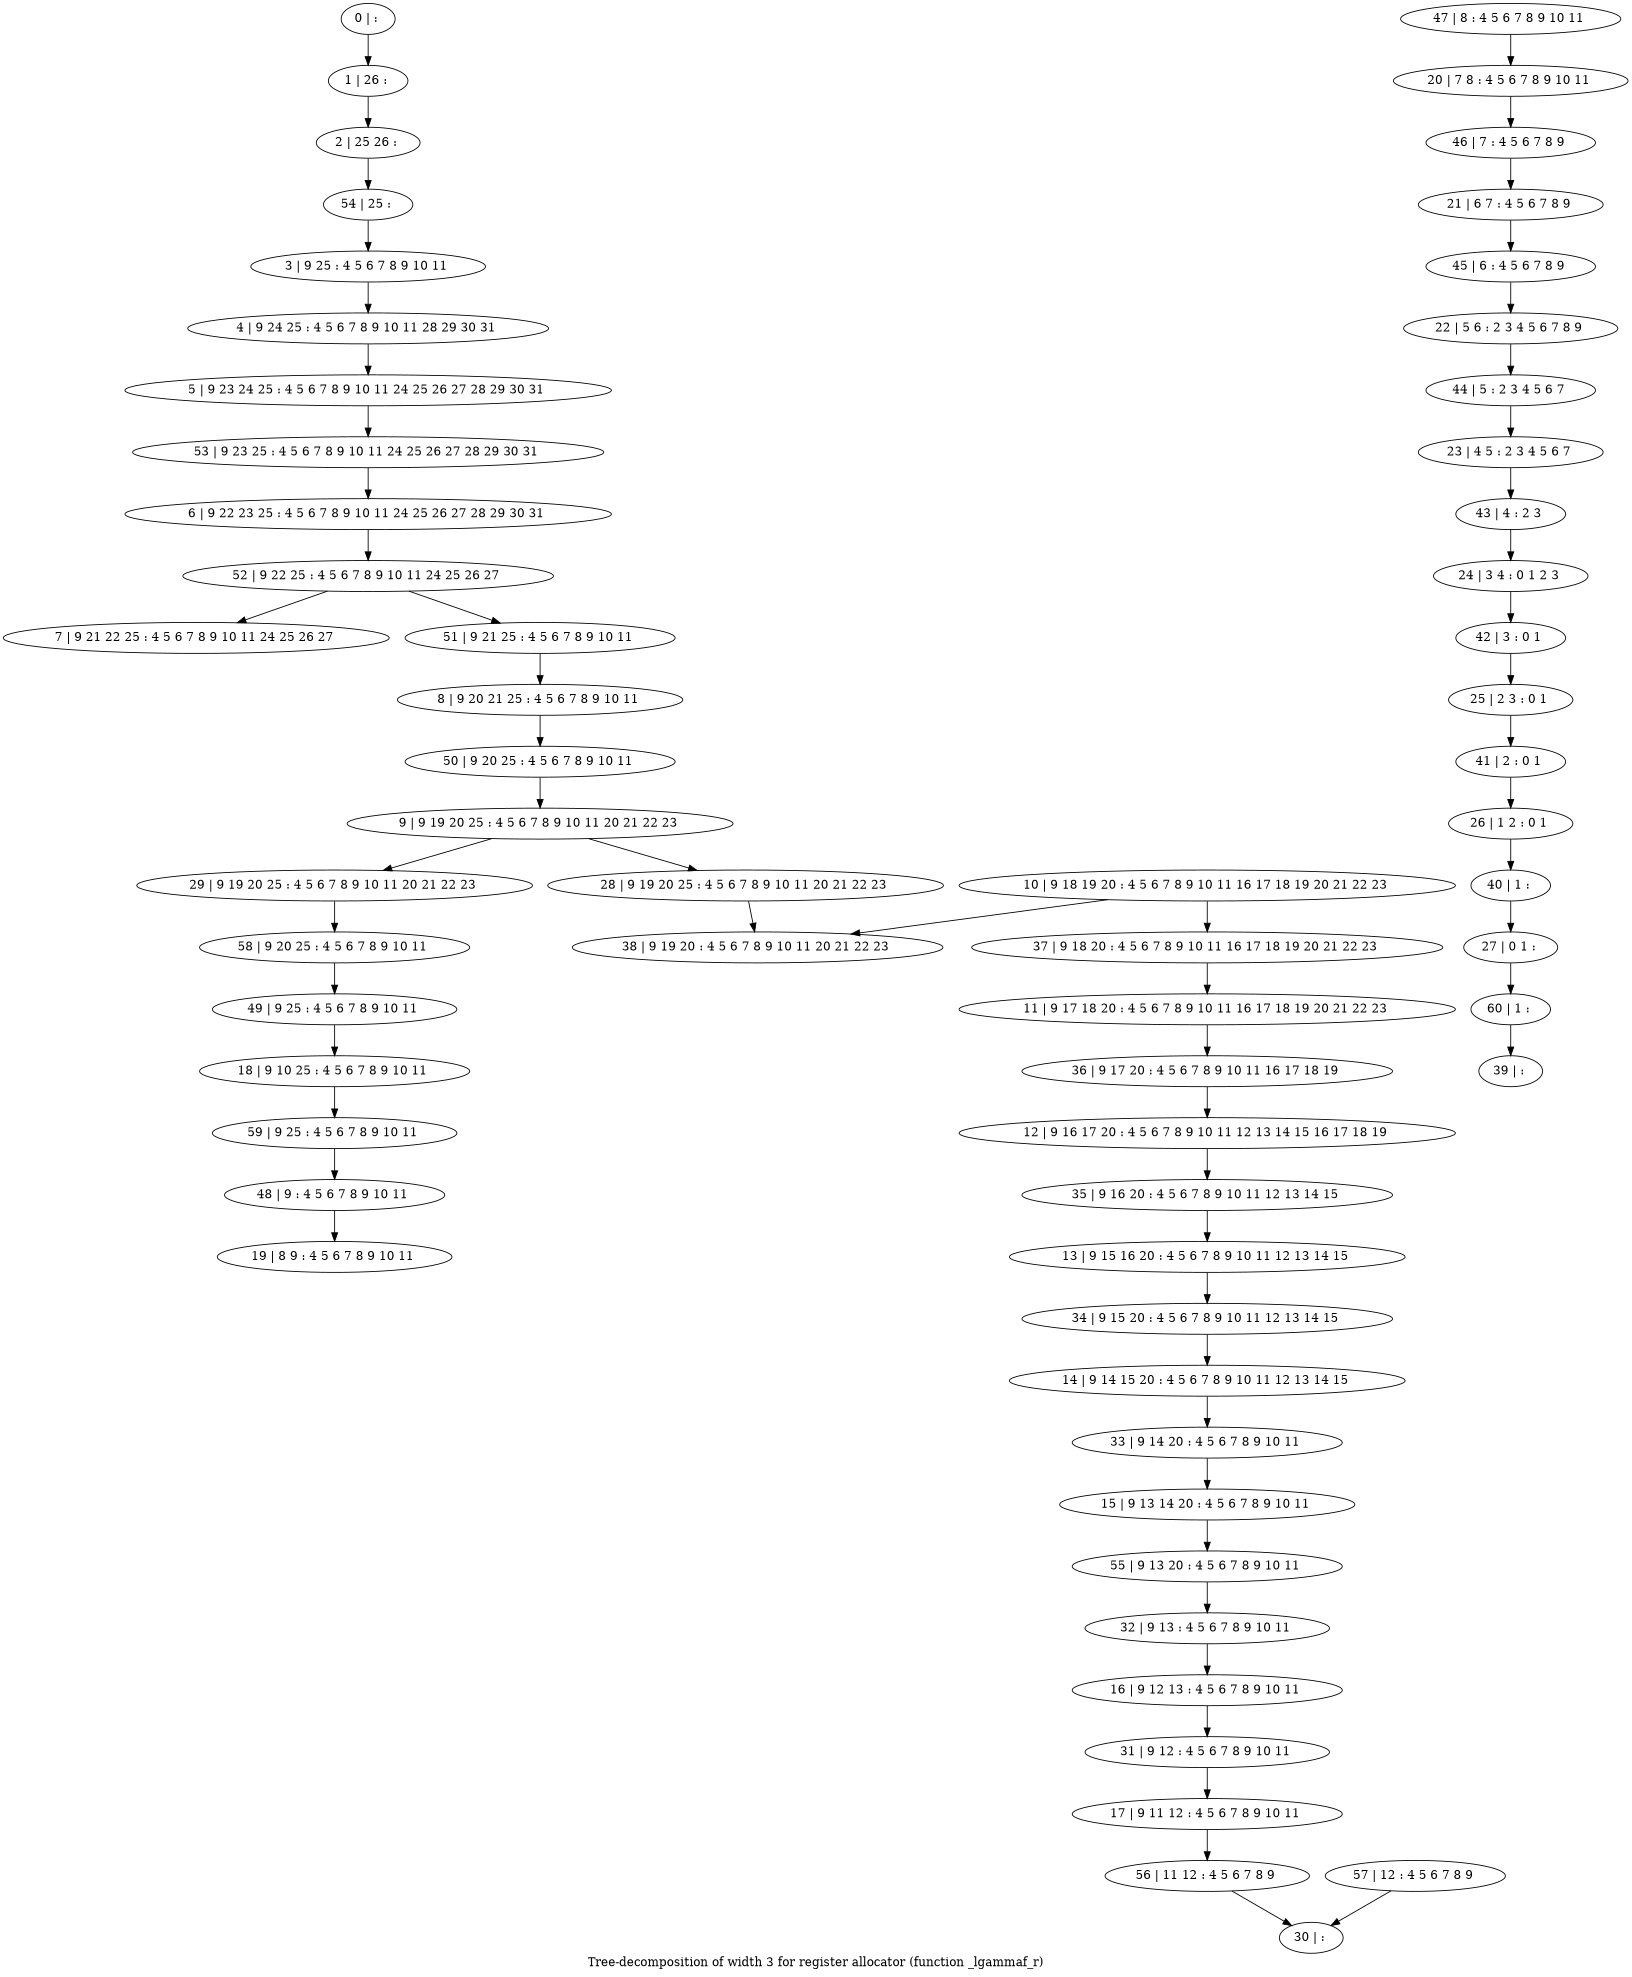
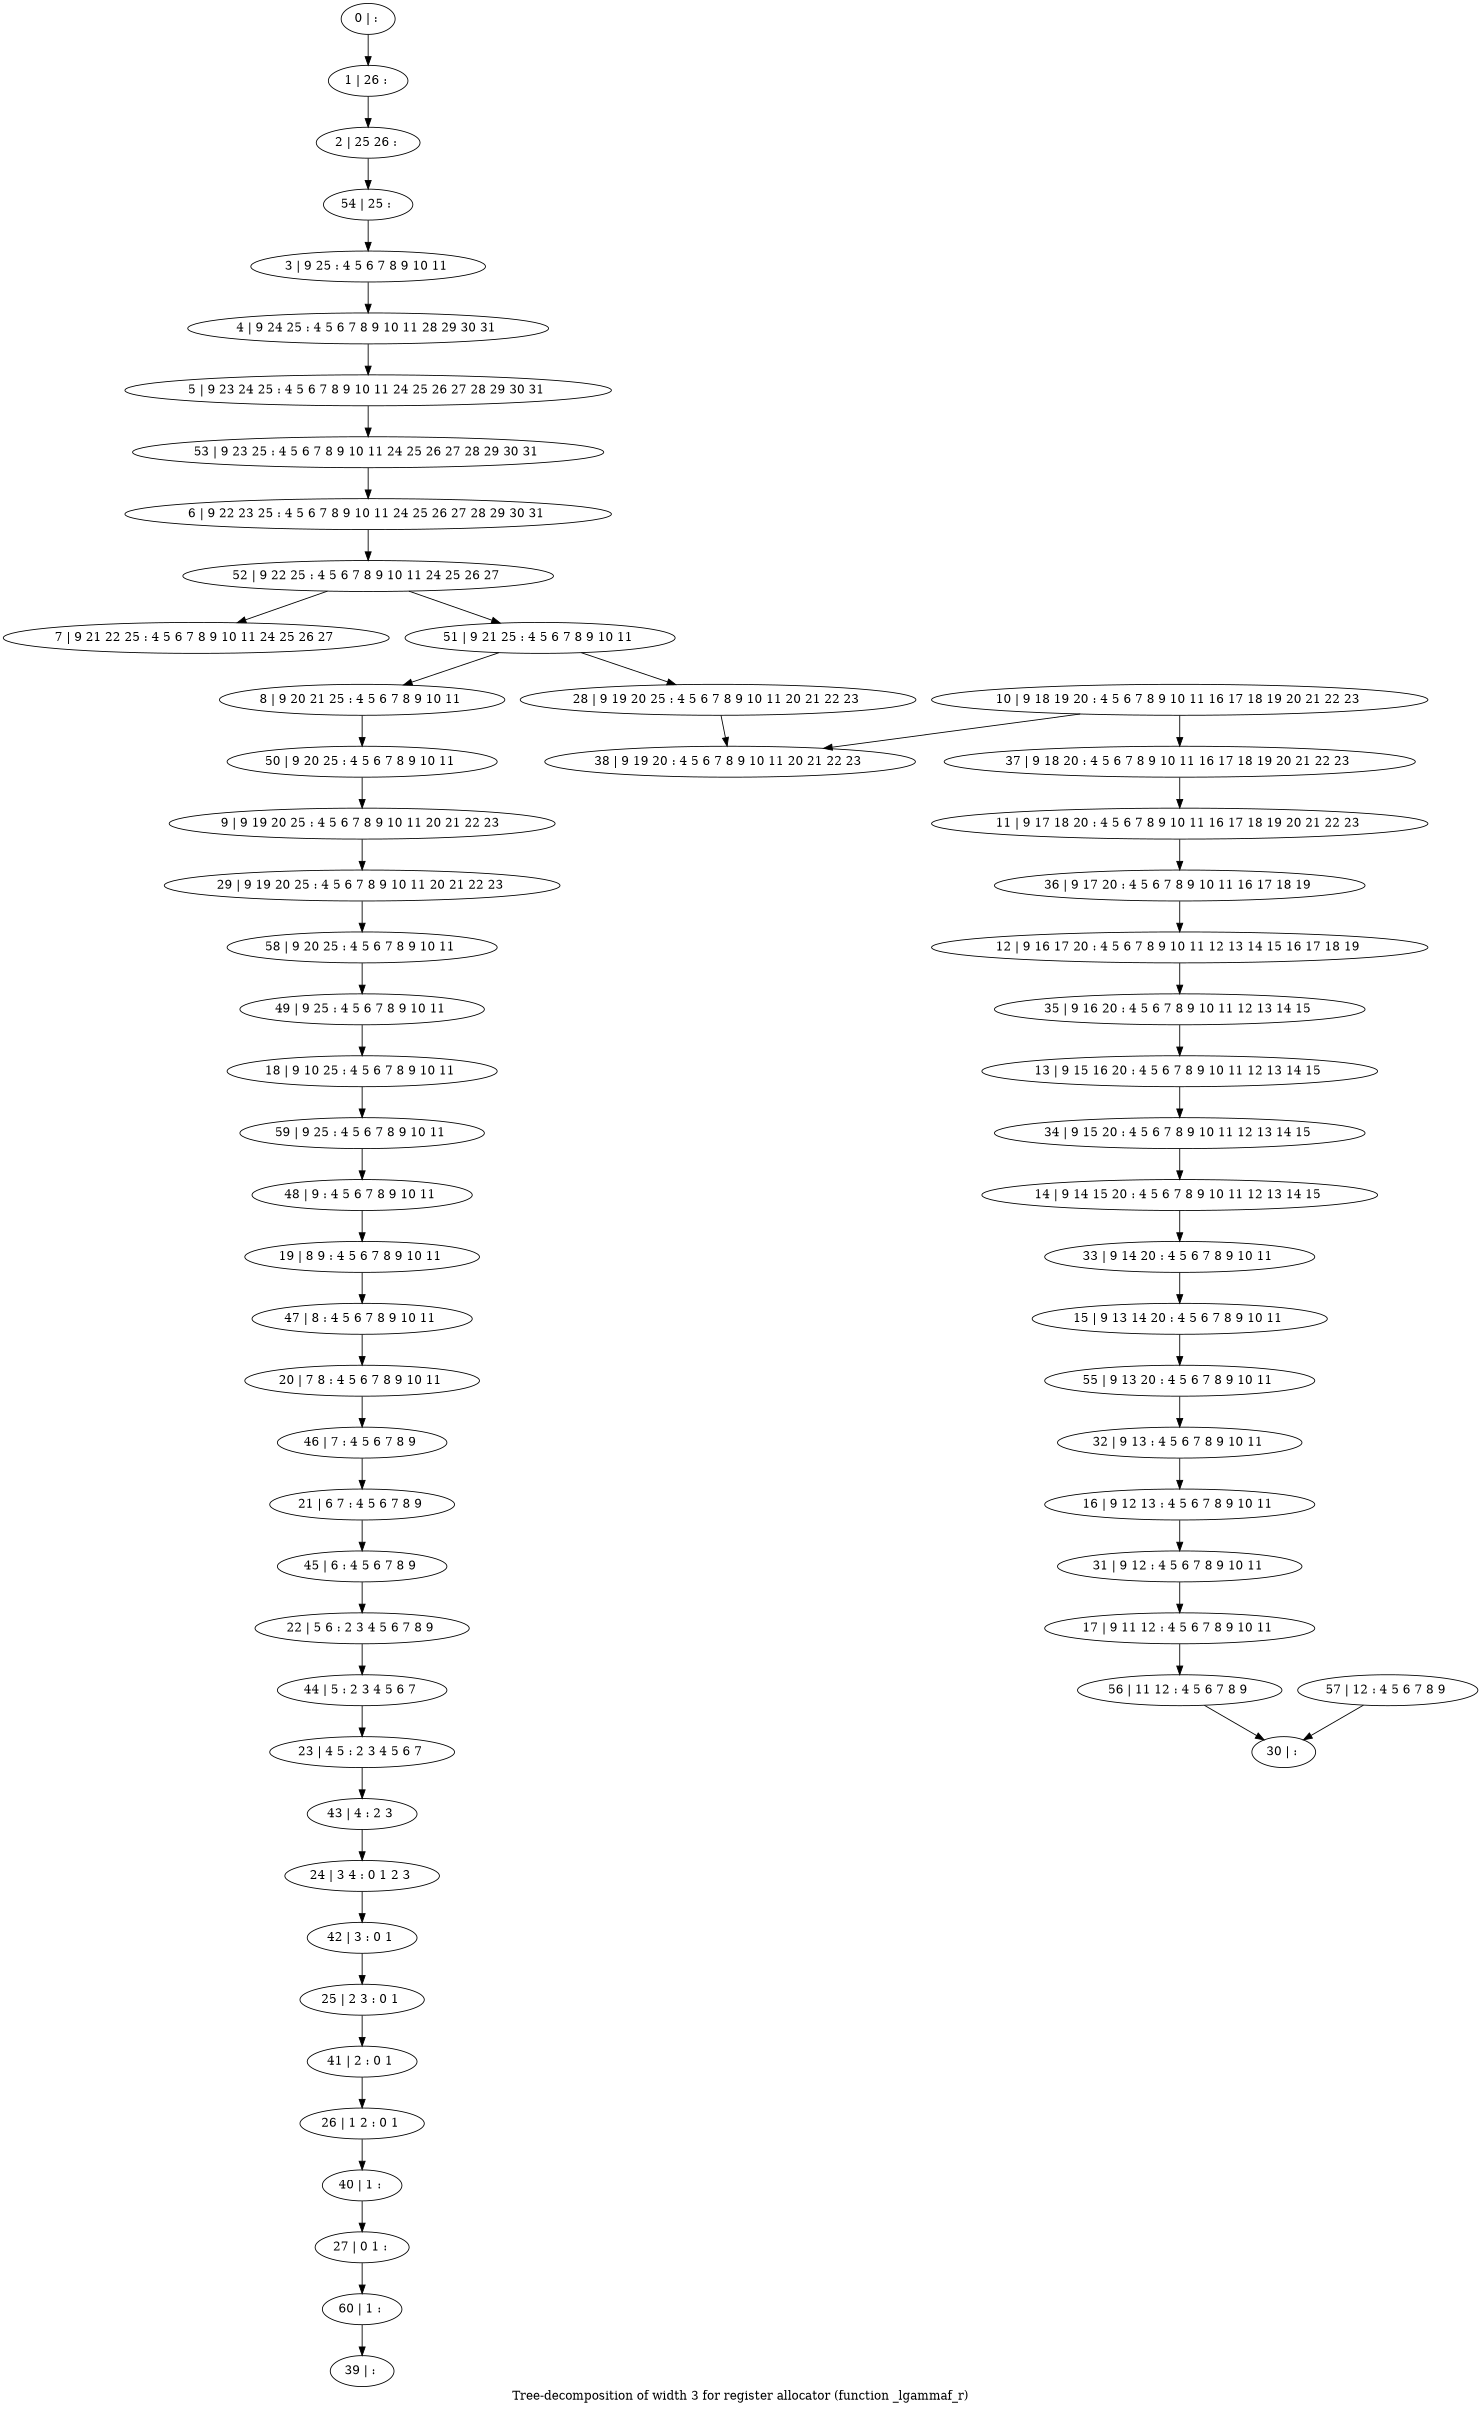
edge "9 | 9 19 20 25 : 4 5 6 7 8 9 10 11 20 21 22 23" -> "28 | 9 19 20 25 : 4 5 6 7 8 9 10 11 20 21 22 23": now "51 | 9 21 25 : 4 5 6 7 8 9 10 11" -> "28 | 9 19 20 25 : 4 5 6 7 8 9 10 11 20 21 22 23"
edge "19 | 8 9 : 4 5 6 7 8 9 10 11" -> "47 | 8 : 4 5 6 7 8 9 10 11": added
